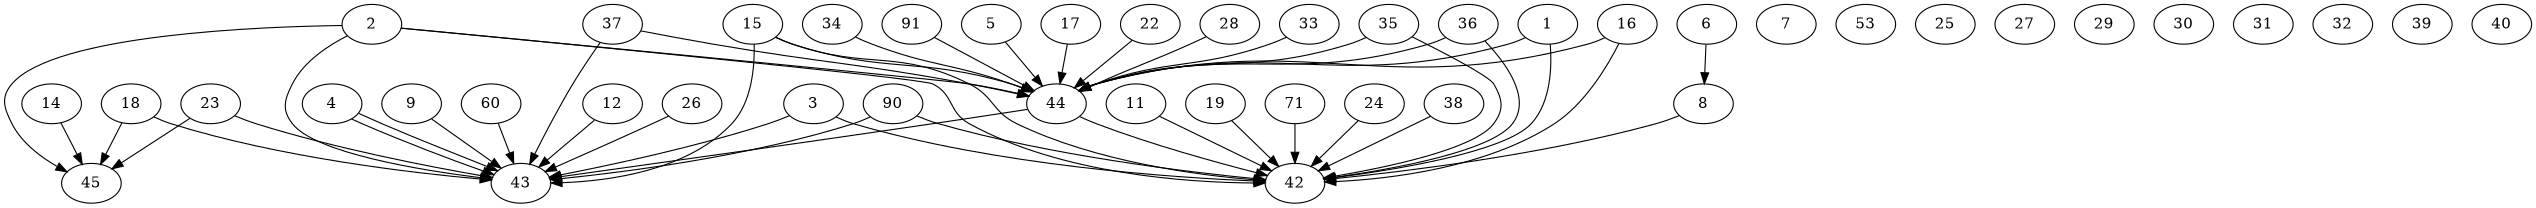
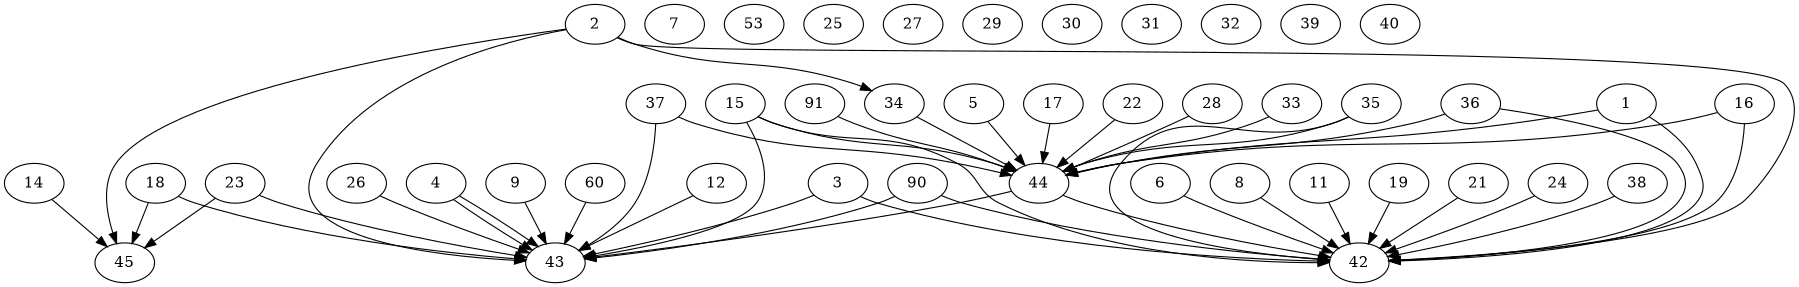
edge "2" -> "44": now "2" -> "34"
edge "6" -> "8": now "6" -> "42"
node "71": label "71" -> "21"
